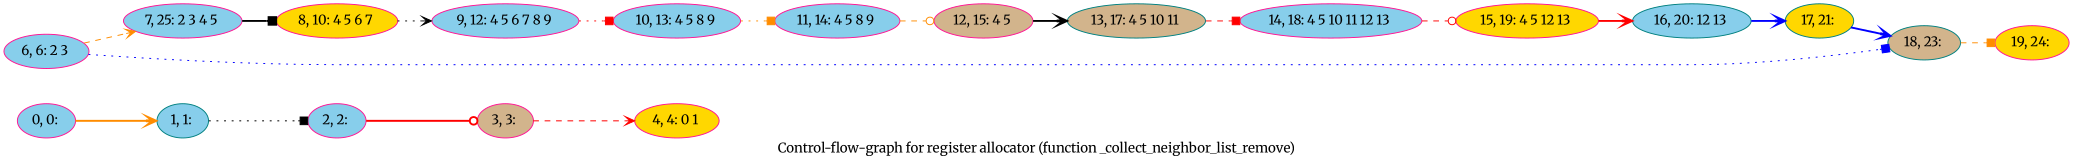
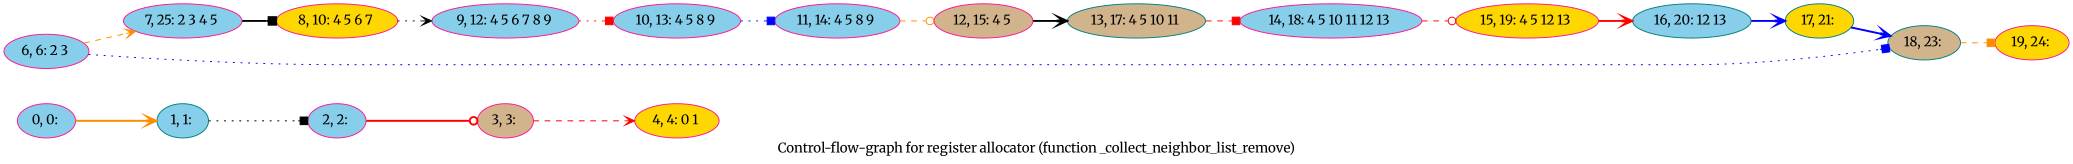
edge "10, 13: 4 5 8 9" -> "11, 14: 4 5 8 9": color darkorange -> blue
